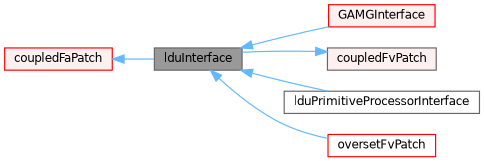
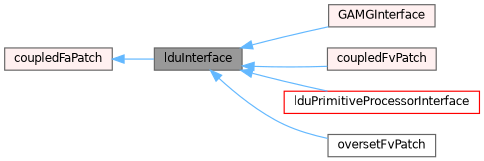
node "GAMGInterface": color red -> gray40
edge "lduInterface" -> "coupledFvPatch": reversed
node "coupledFaPatch": color red -> gray40
node "lduPrimitiveProcessorInterface": color gray40 -> red
node "oversetFvPatch": color red -> gray40
